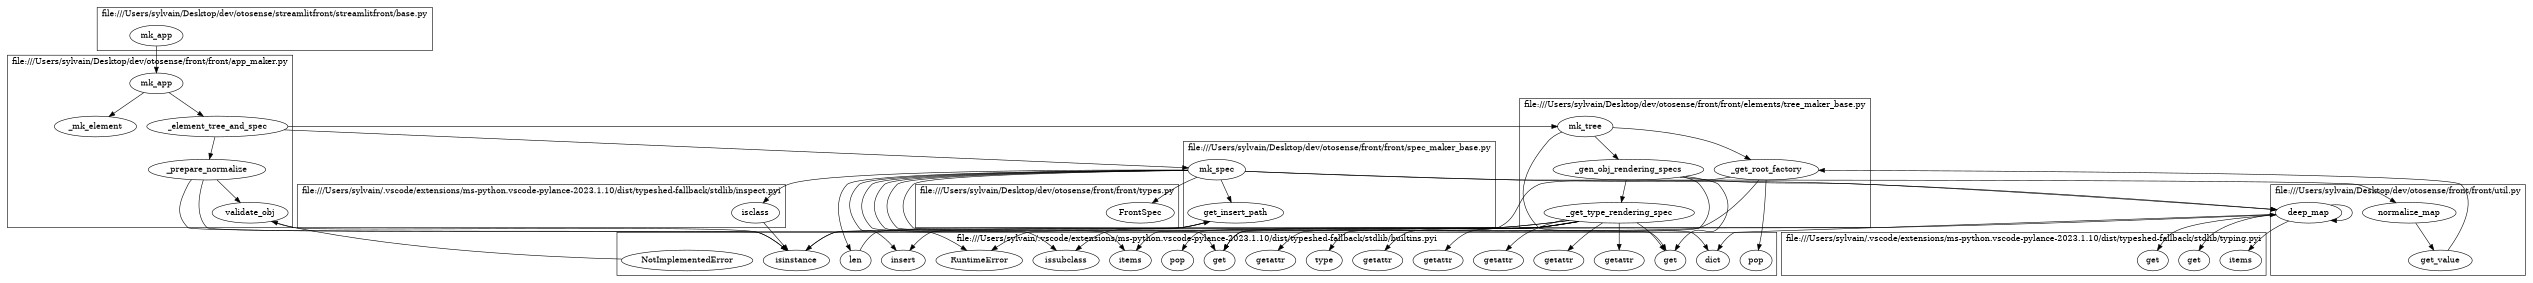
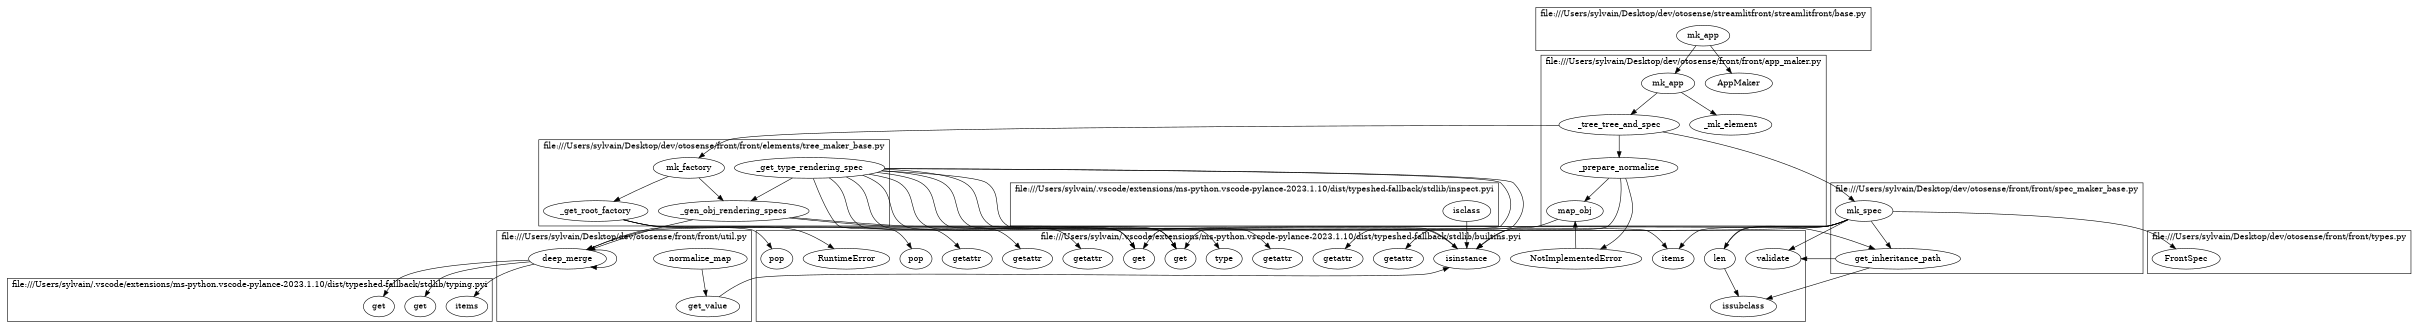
node "AppMaker": added
node "_element_tree_and_spec": label "_element_tree_and_spec" -> "_tree_tree_and_spec"
node "mk_tree": label "mk_tree" -> "mk_factory"
edge "get_value" -> "_get_root_factory": now "get_value" -> "isinstance"
edge "mk_spec" -> "isclass": removed
edge "mk_spec" -> "normalize_map": removed
edge "mk_spec" -> "issubclass": now "len" -> "issubclass"
edge "_gen_obj_rendering_specs" -> "_get_type_rendering_spec": reversed
node "validate_obj": label "validate_obj" -> "map_obj"
node "get_insert_path": label "get_insert_path" -> "get_inheritance_path"
node "deep_map": label "deep_map" -> "deep_merge"
edge "_prepare_normalize" -> "RuntimeError": now "_prepare_normalize" -> "NotImplementedError"
node "insert": label "insert" -> "validate"
node "dict": removed
